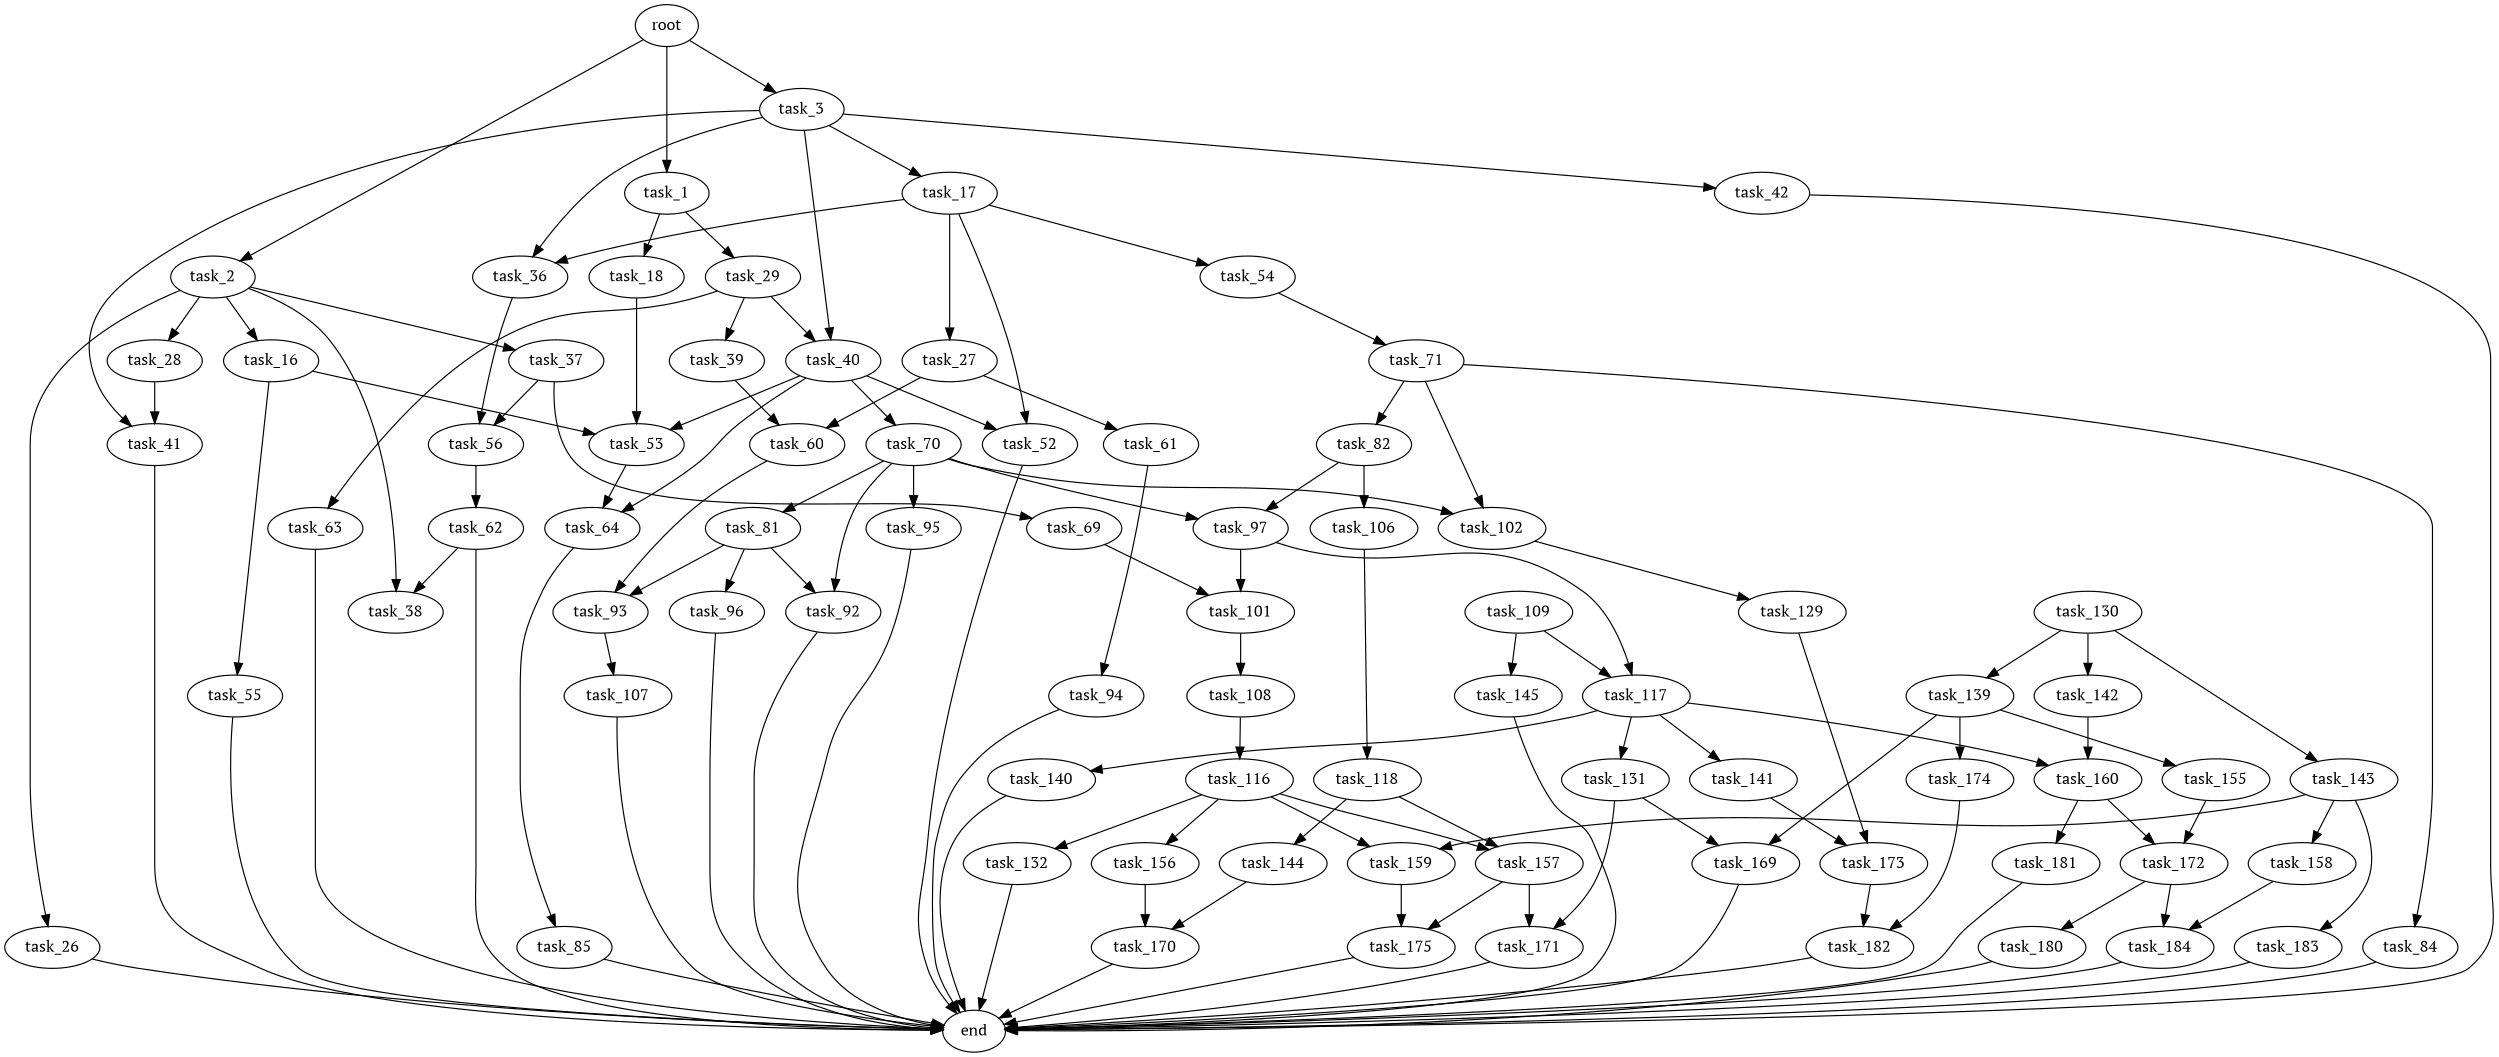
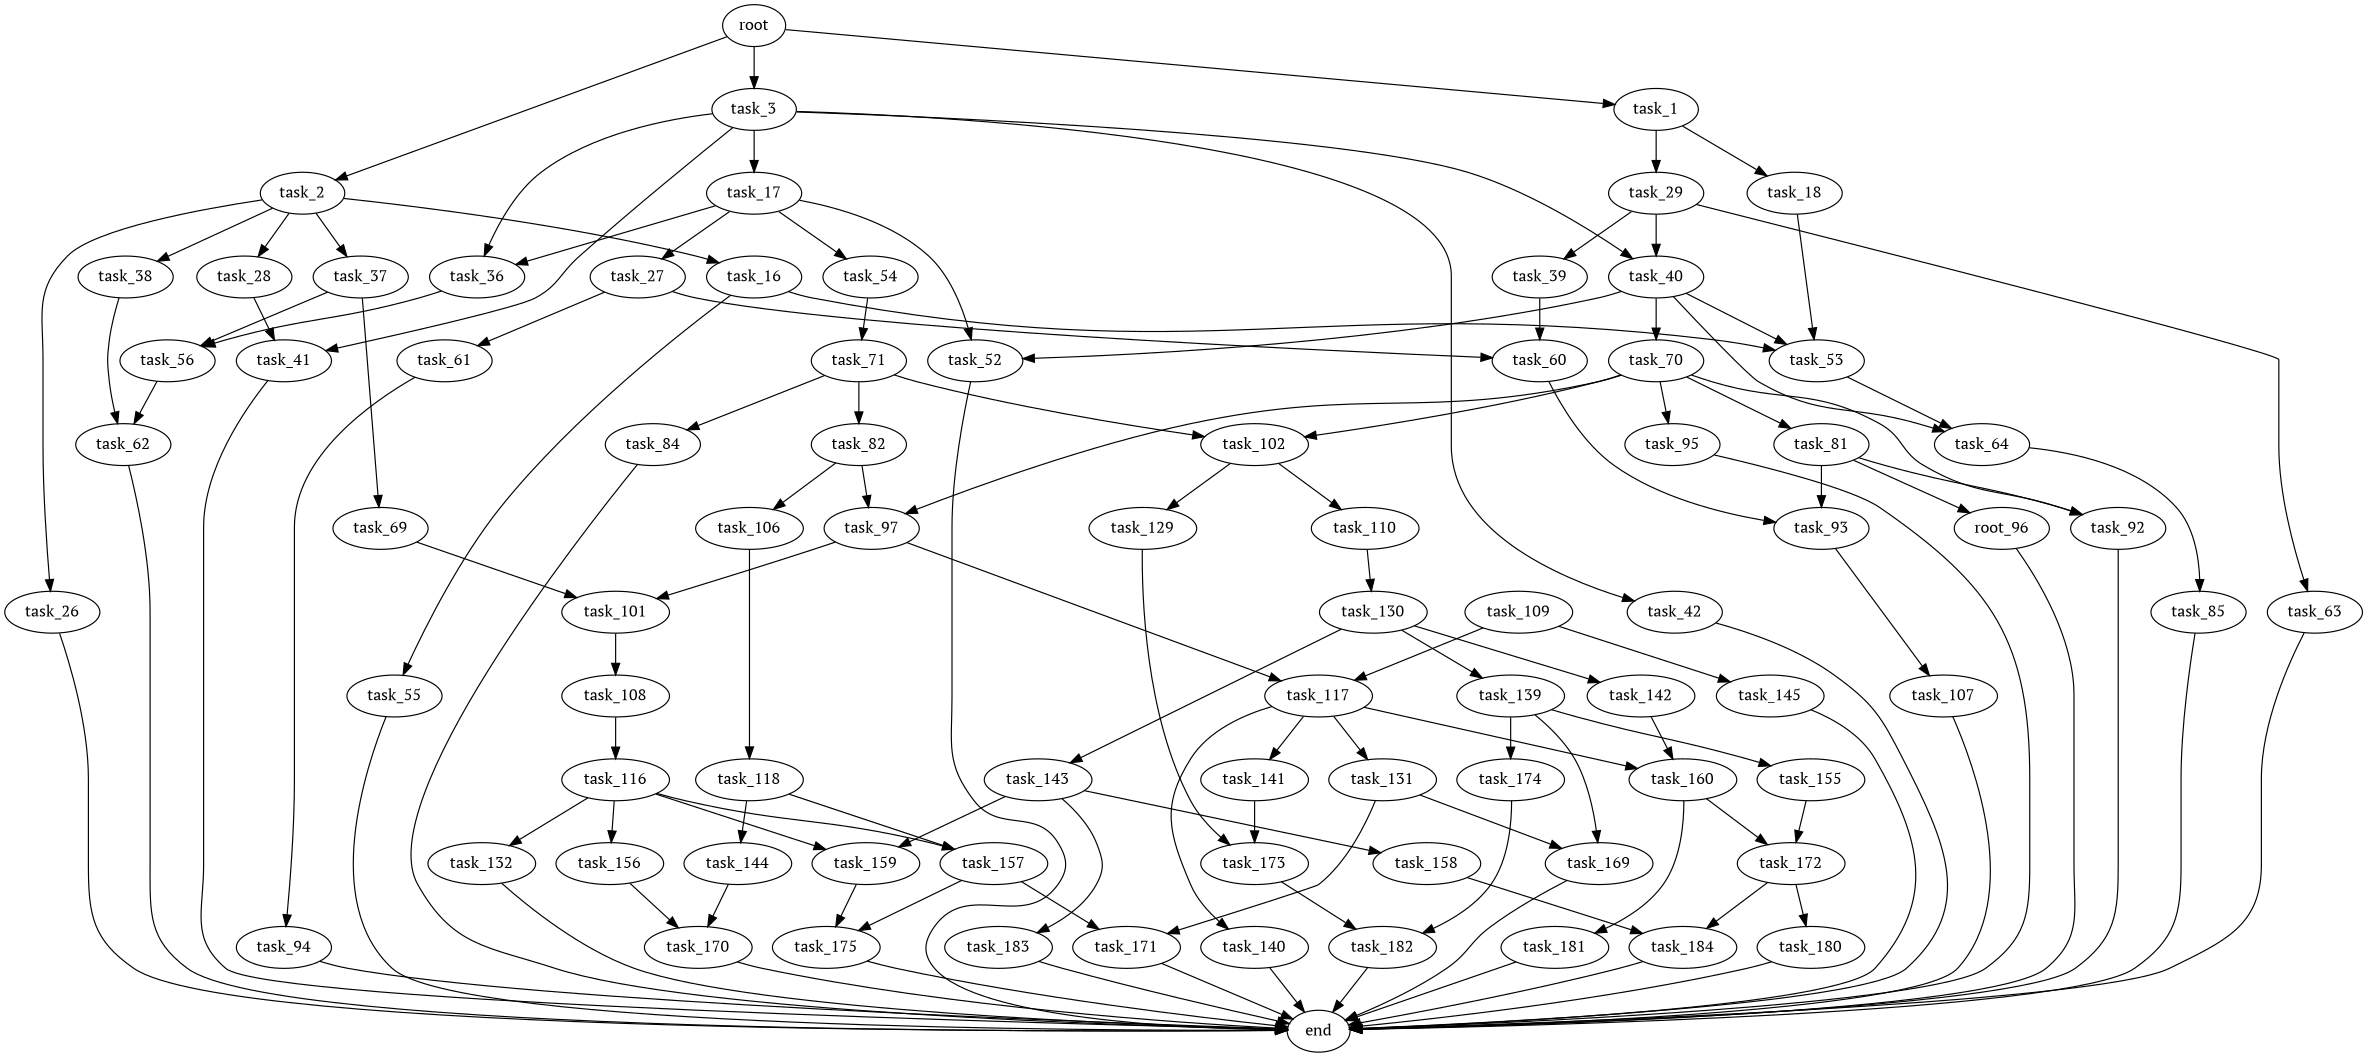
node "task_110": added
edge "task_62" -> "task_38": reversed
node "task_96": label "task_96" -> "root_96"
